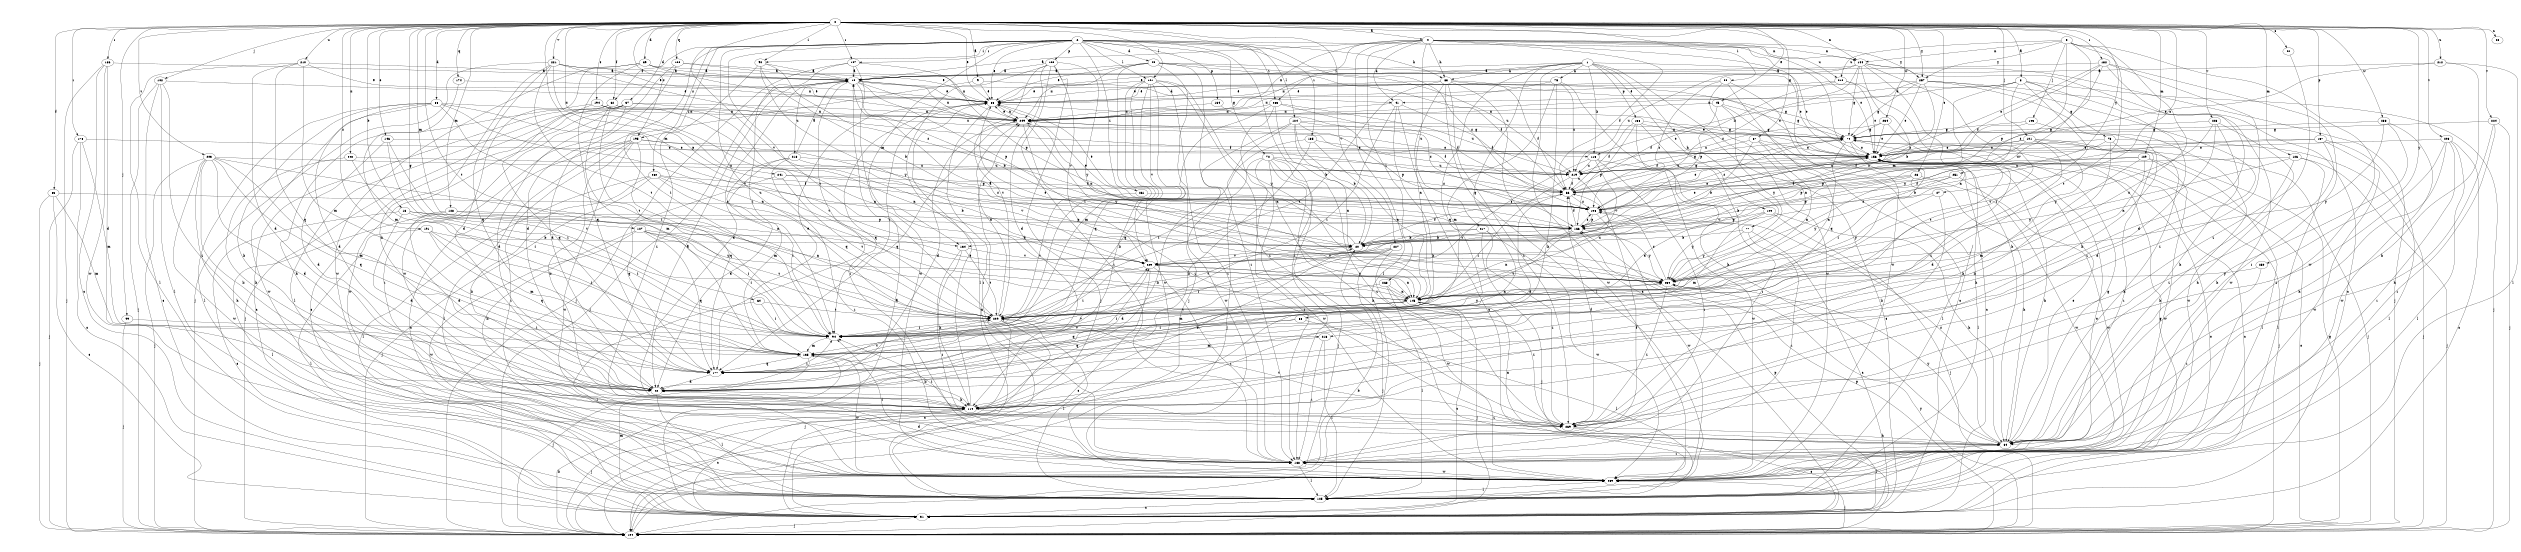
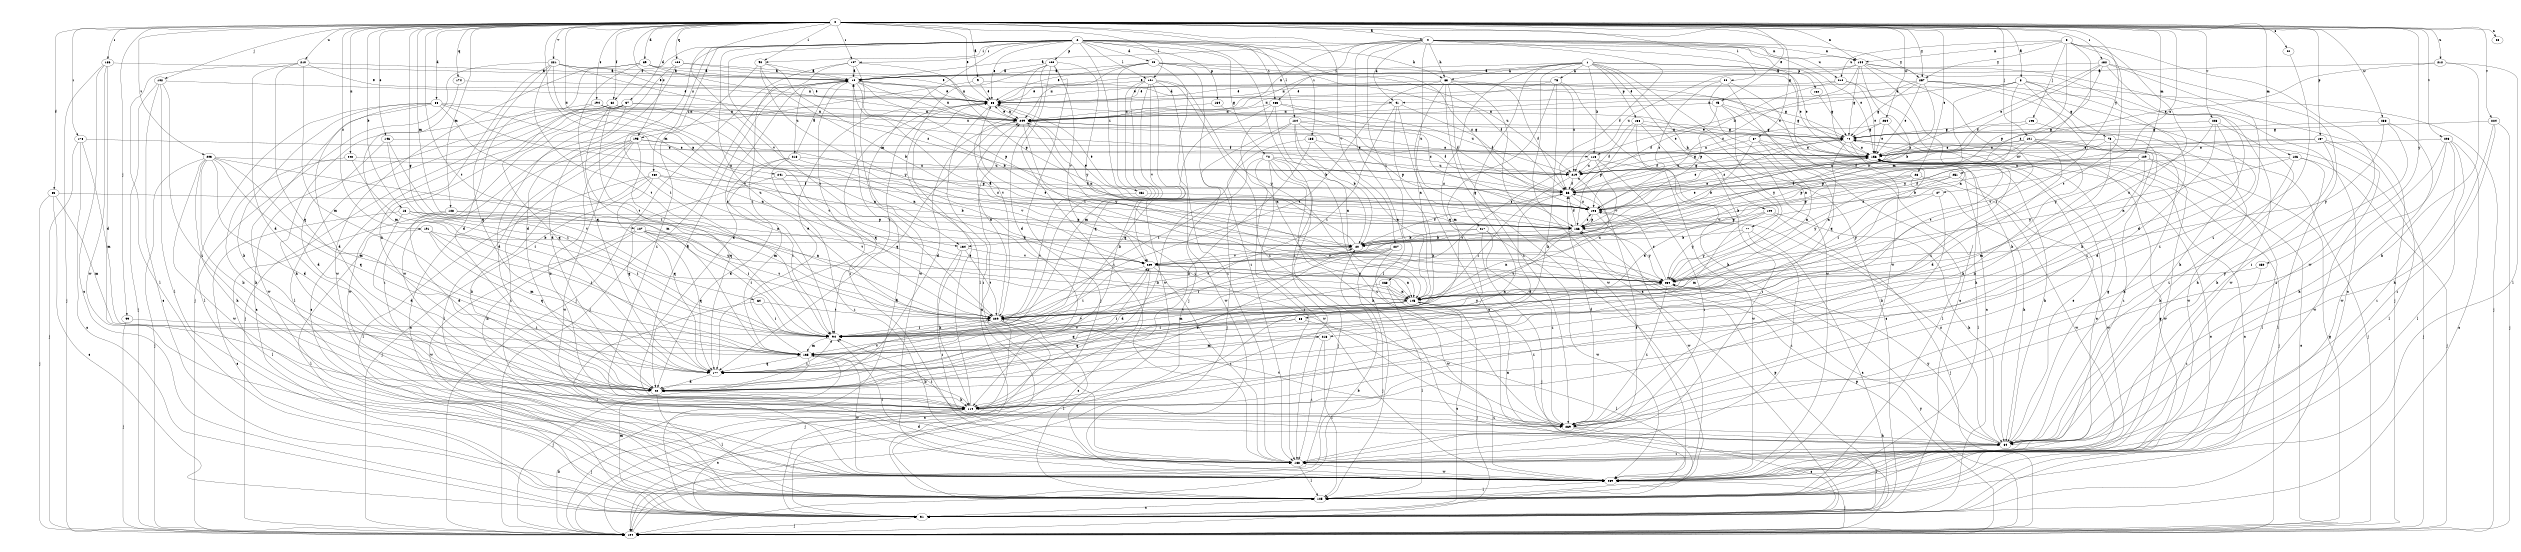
node "162": added
edge "260" -> "209": now "260" -> "177"
